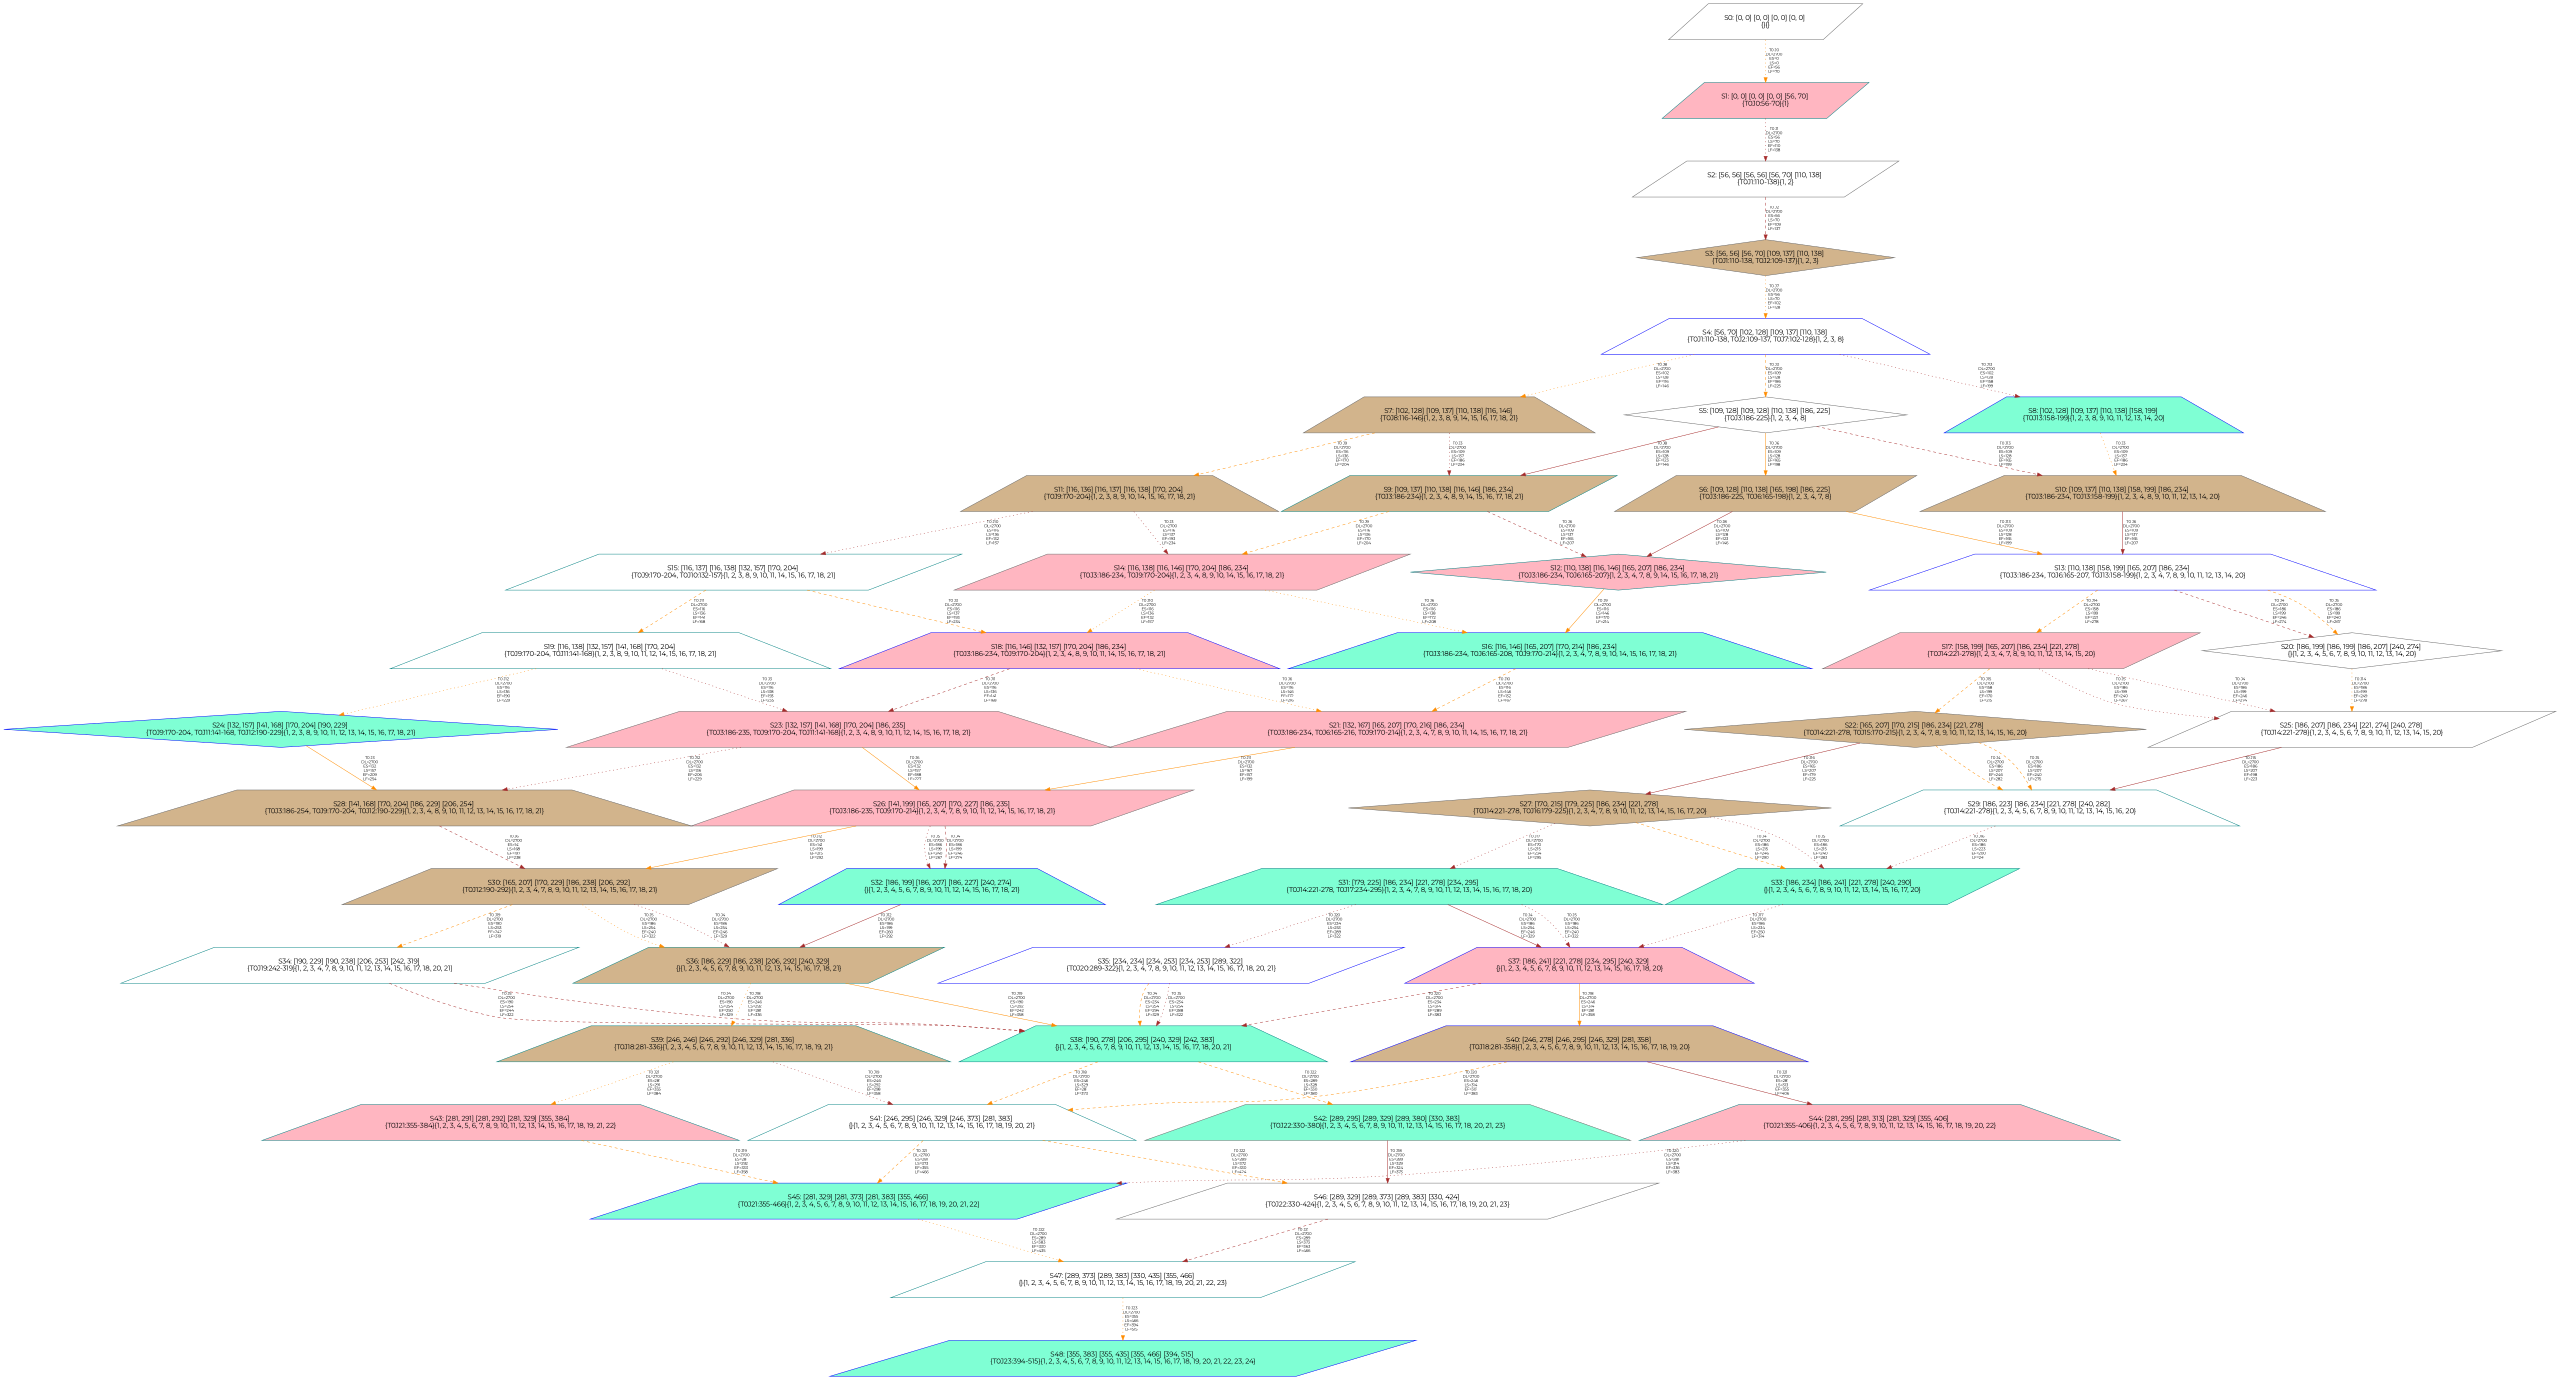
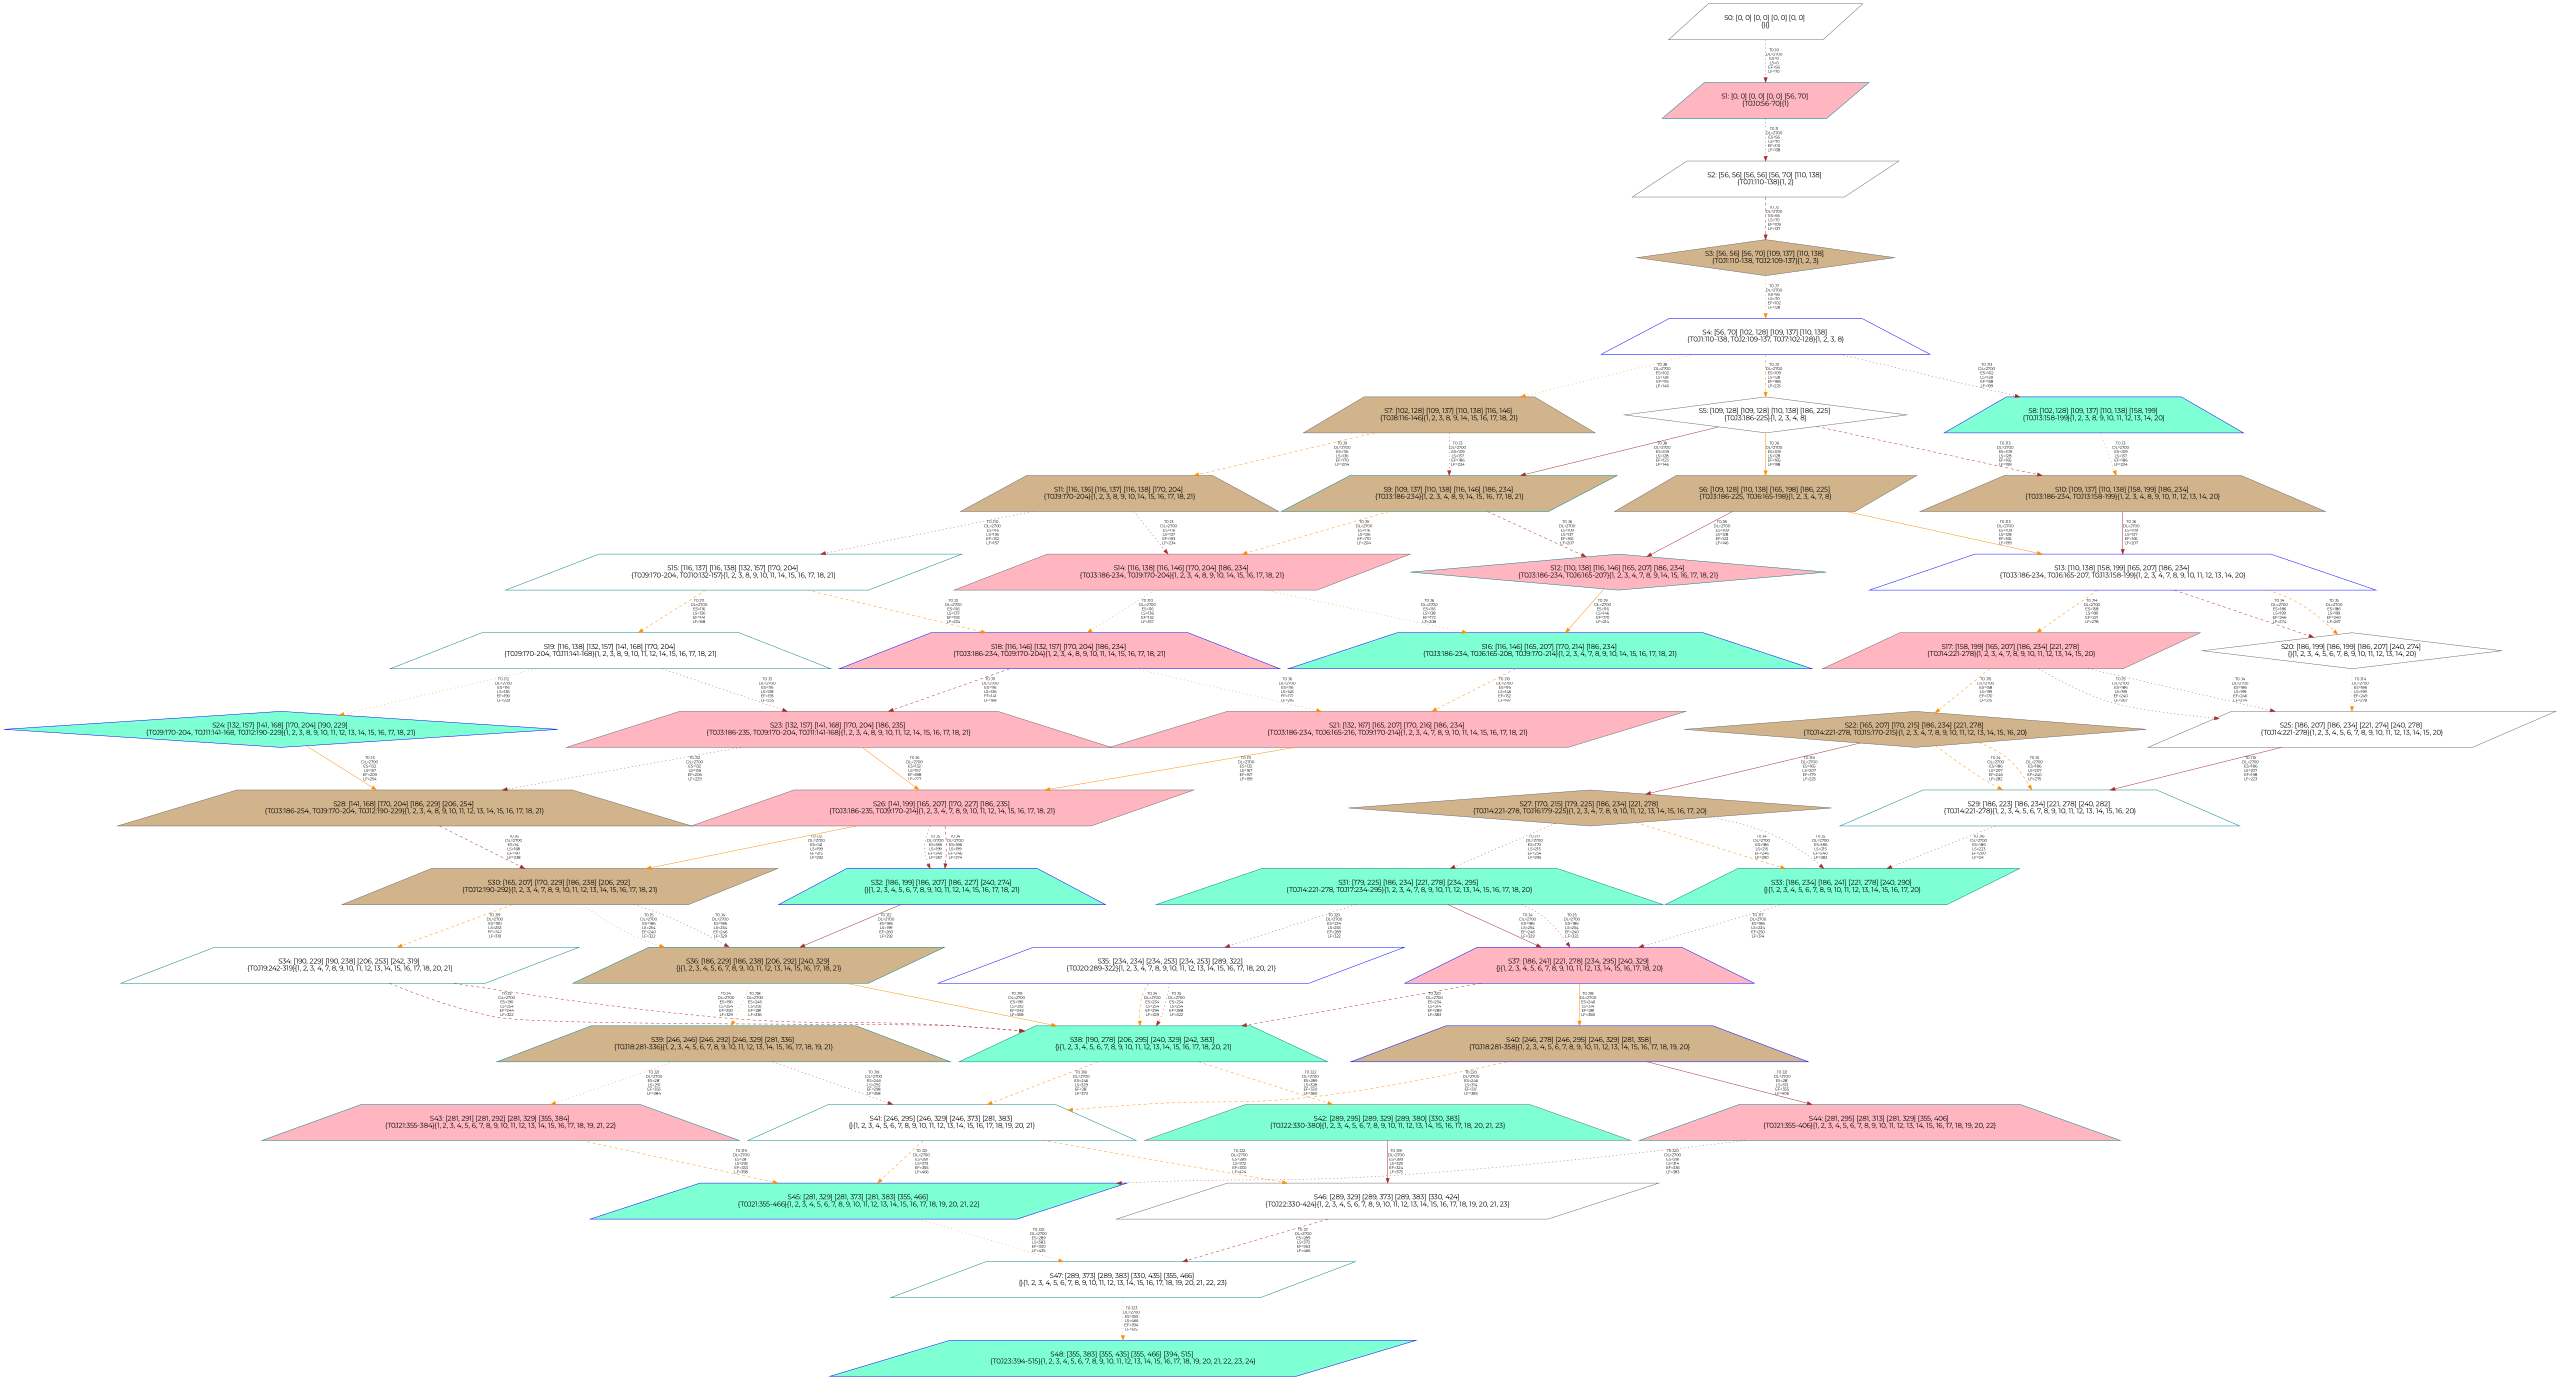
edge "S0: [0, 0] [0, 0] [0, 0] [0, 0] {}{}" -> "S1: [0, 0] [0, 0] [0, 0] [56, 70] {T0J0:56-70}{1}": color darkorange -> brown
